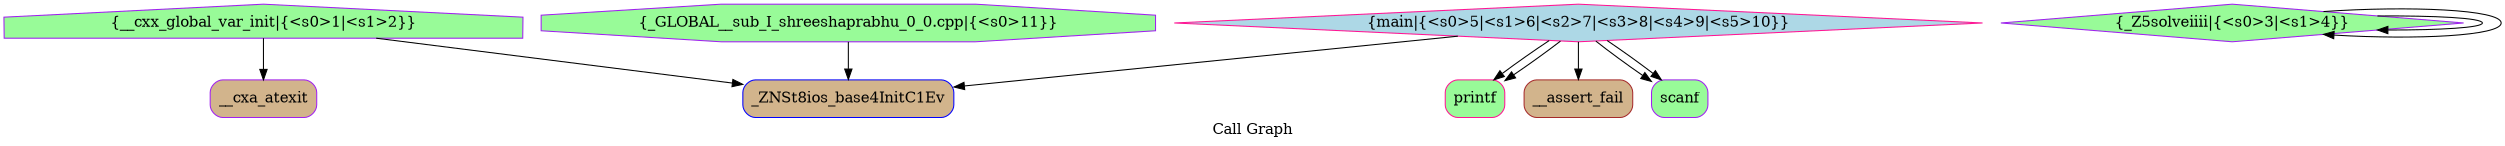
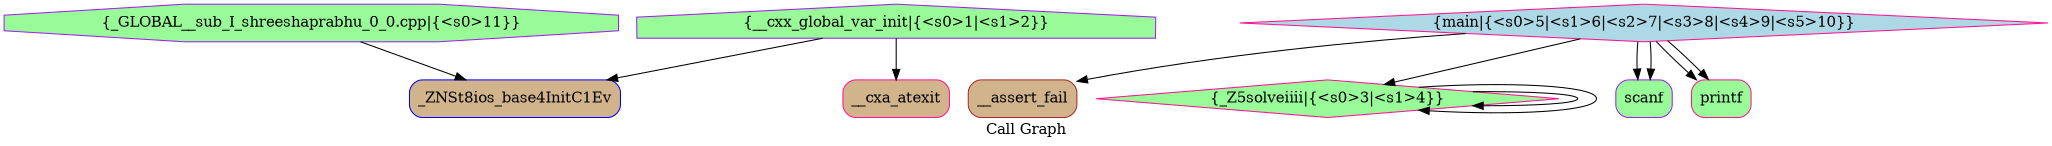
node "{_Z5solveiiii|{<s0>3|<s1>4}}": color purple -> deeppink
edge "{main|{<s0>5|<s1>6|<s2>7|<s3>8|<s4>9|<s5>10}}" -> "_ZNSt8ios_base4InitC1Ev": now "{main|{<s0>5|<s1>6|<s2>7|<s3>8|<s4>9|<s5>10}}" -> "{_Z5solveiiii|{<s0>3|<s1>4}}"
node "__cxa_atexit": color purple -> deeppink
